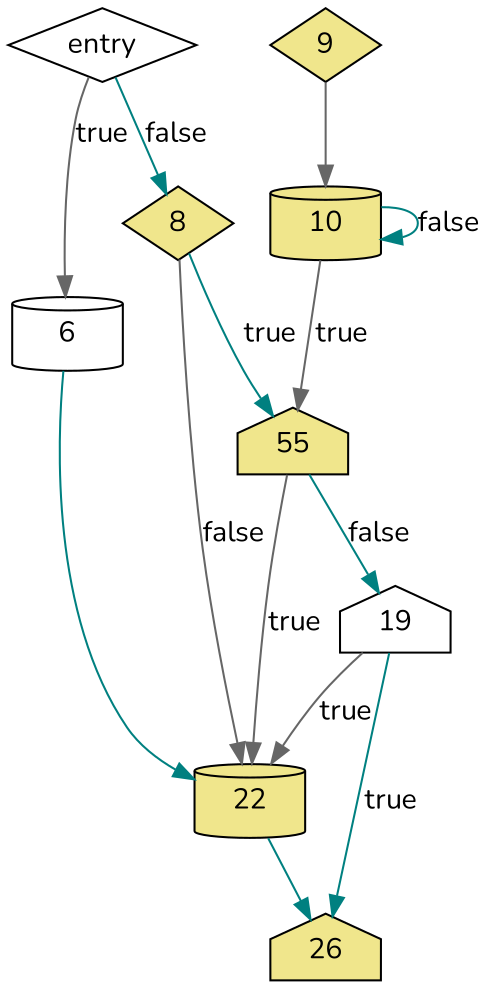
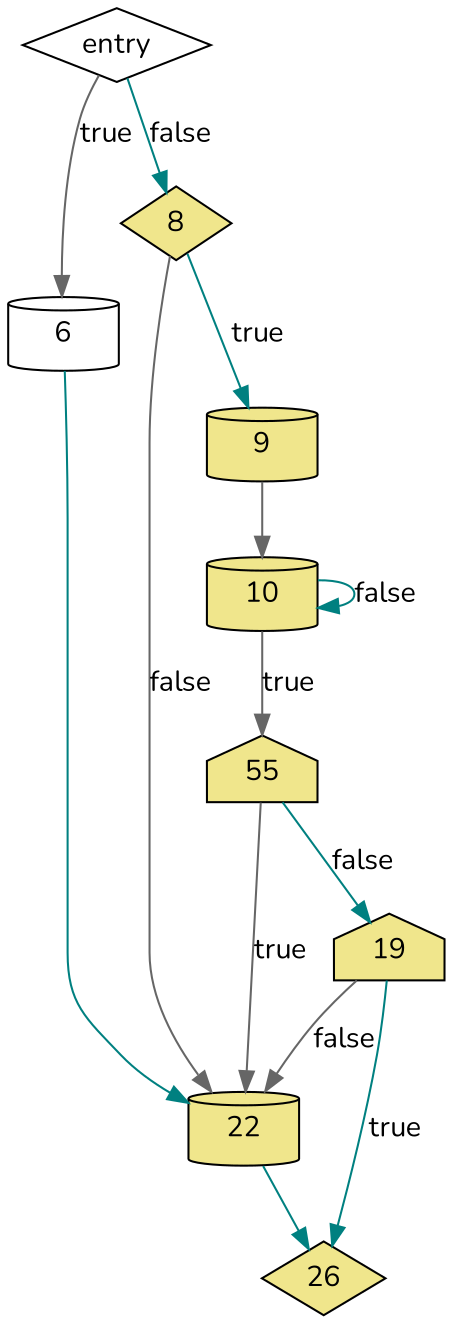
node "9": shape diamond -> cylinder
edge "8" -> "55": now "8" -> "9"
node "19": fillcolor white -> khaki
edge "19" -> "22": label "true" -> "false"
node "26": shape house -> diamond
